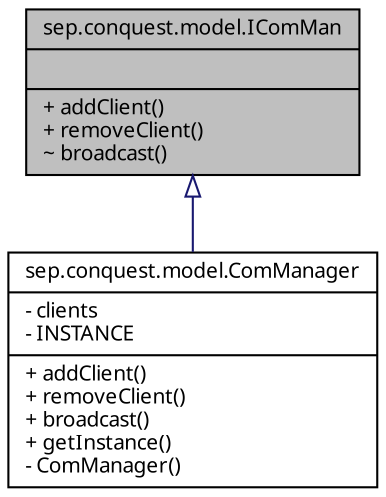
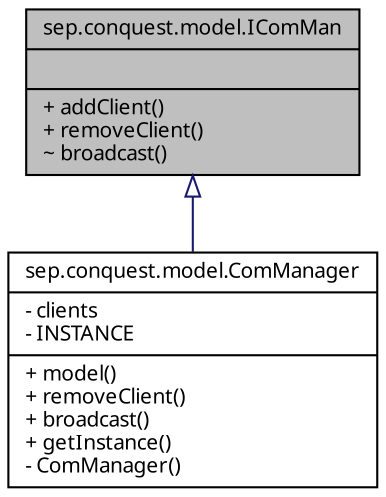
node "sep.conquest.model.ComManager": text "+ addClient()" -> "+ model()"
